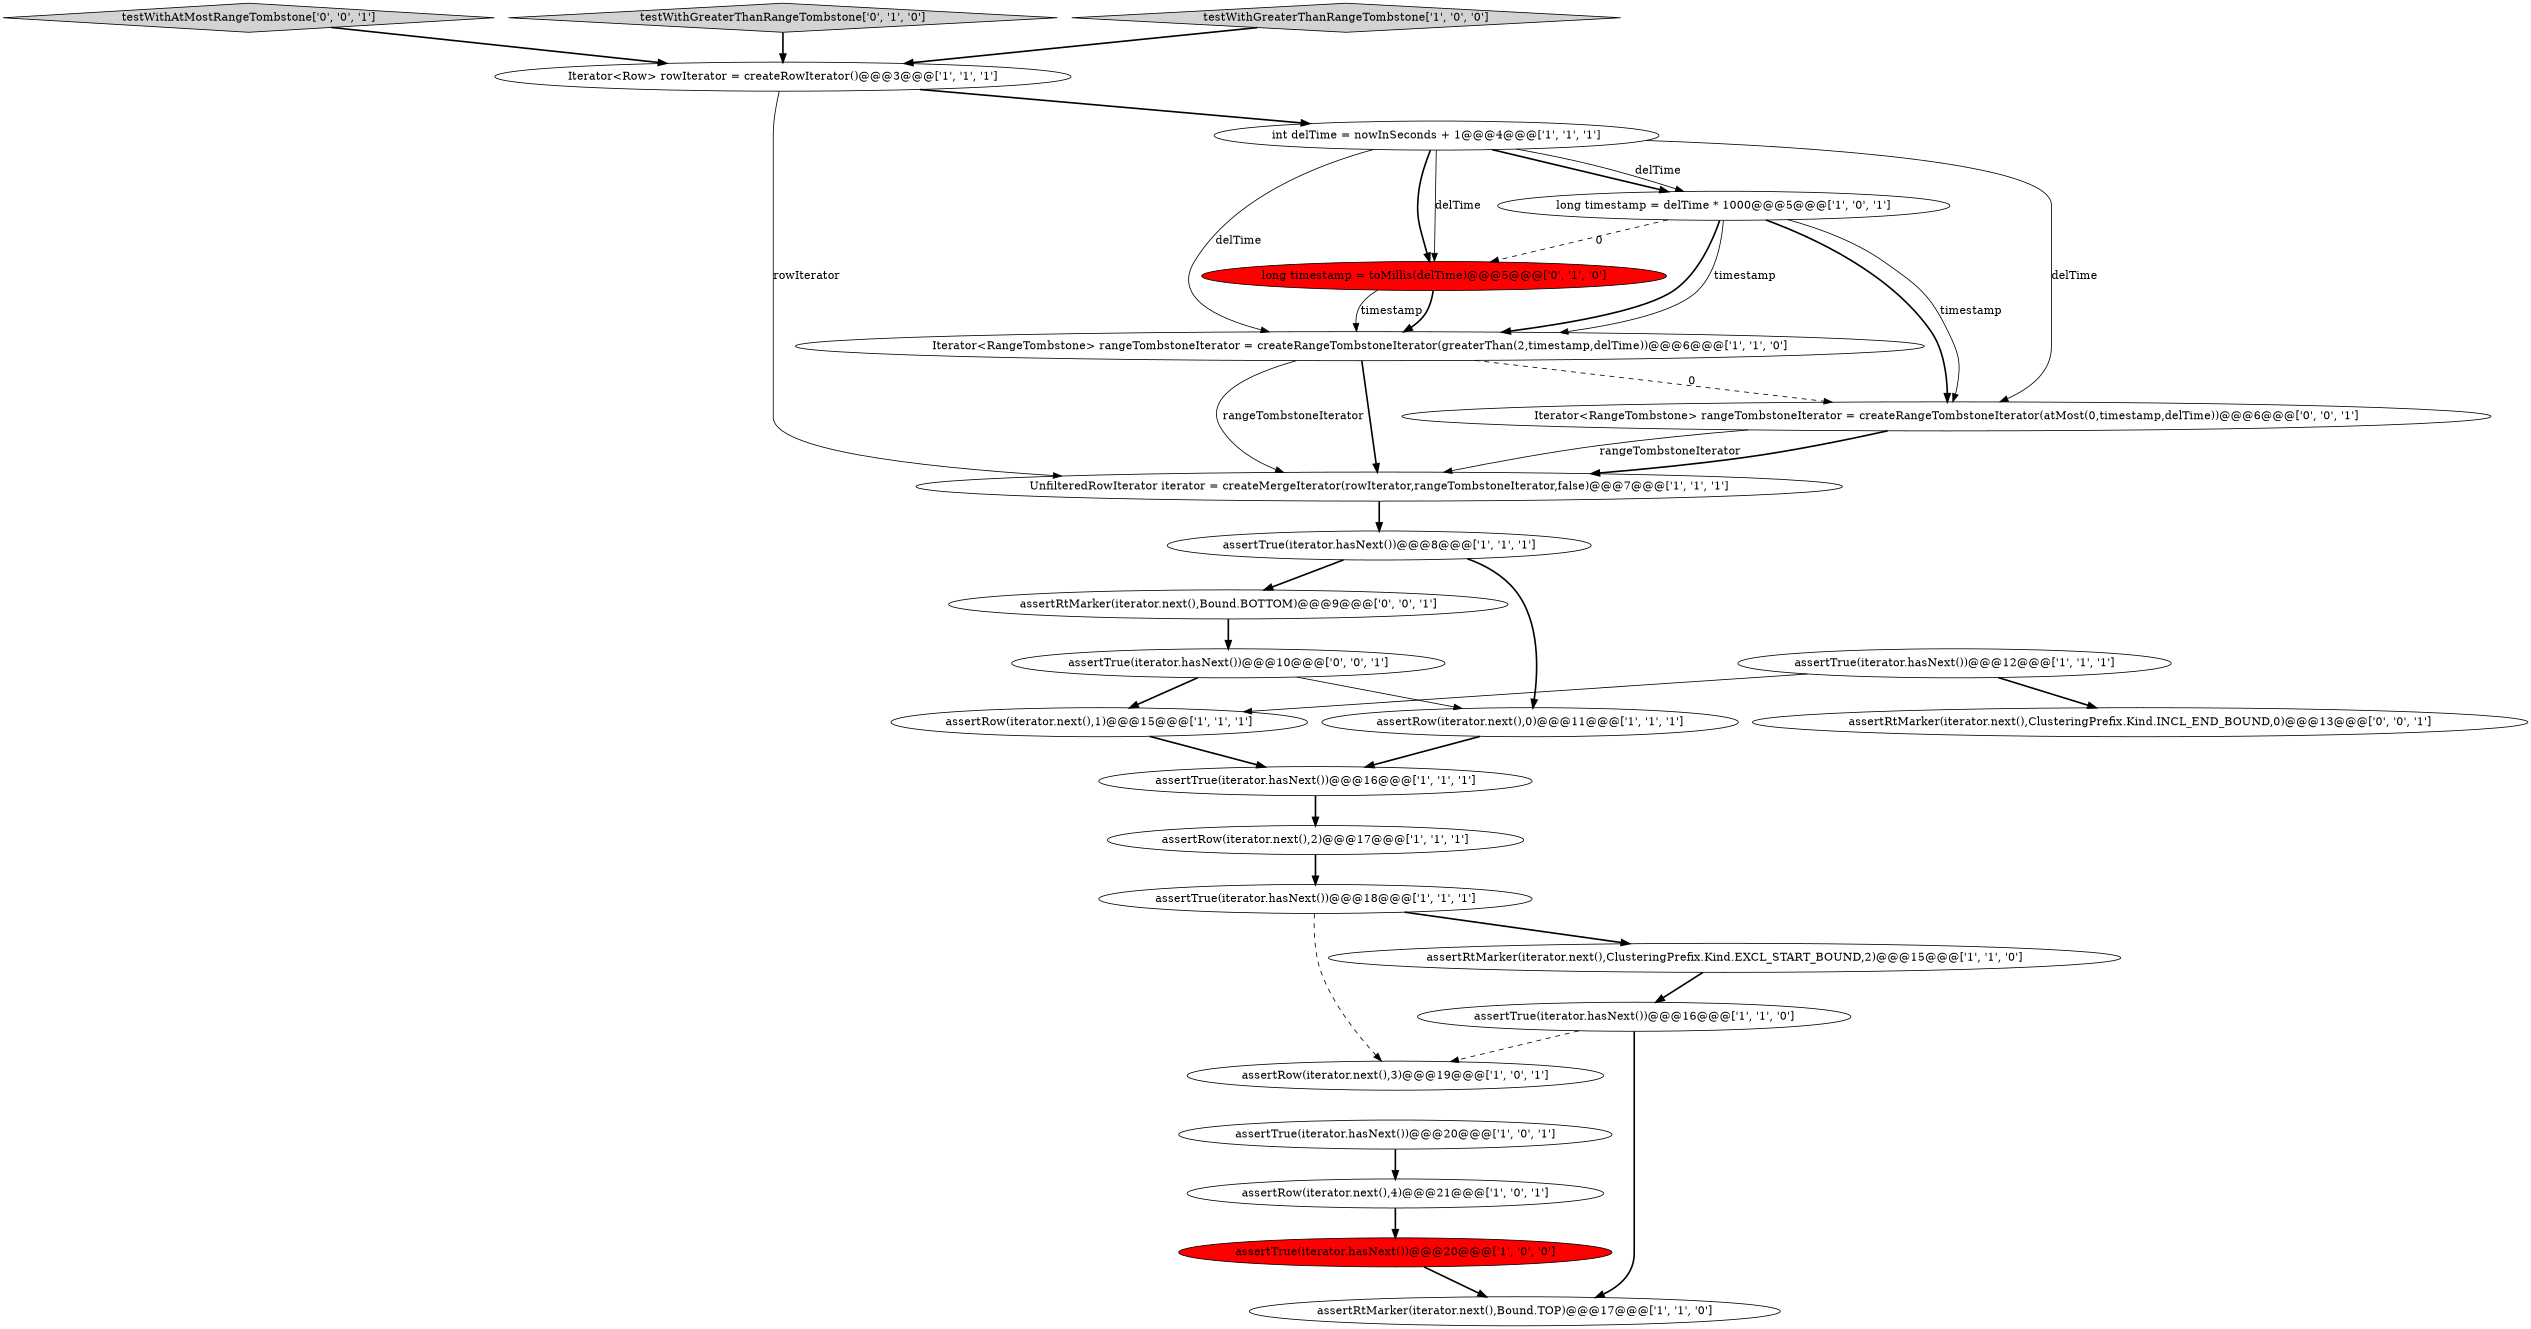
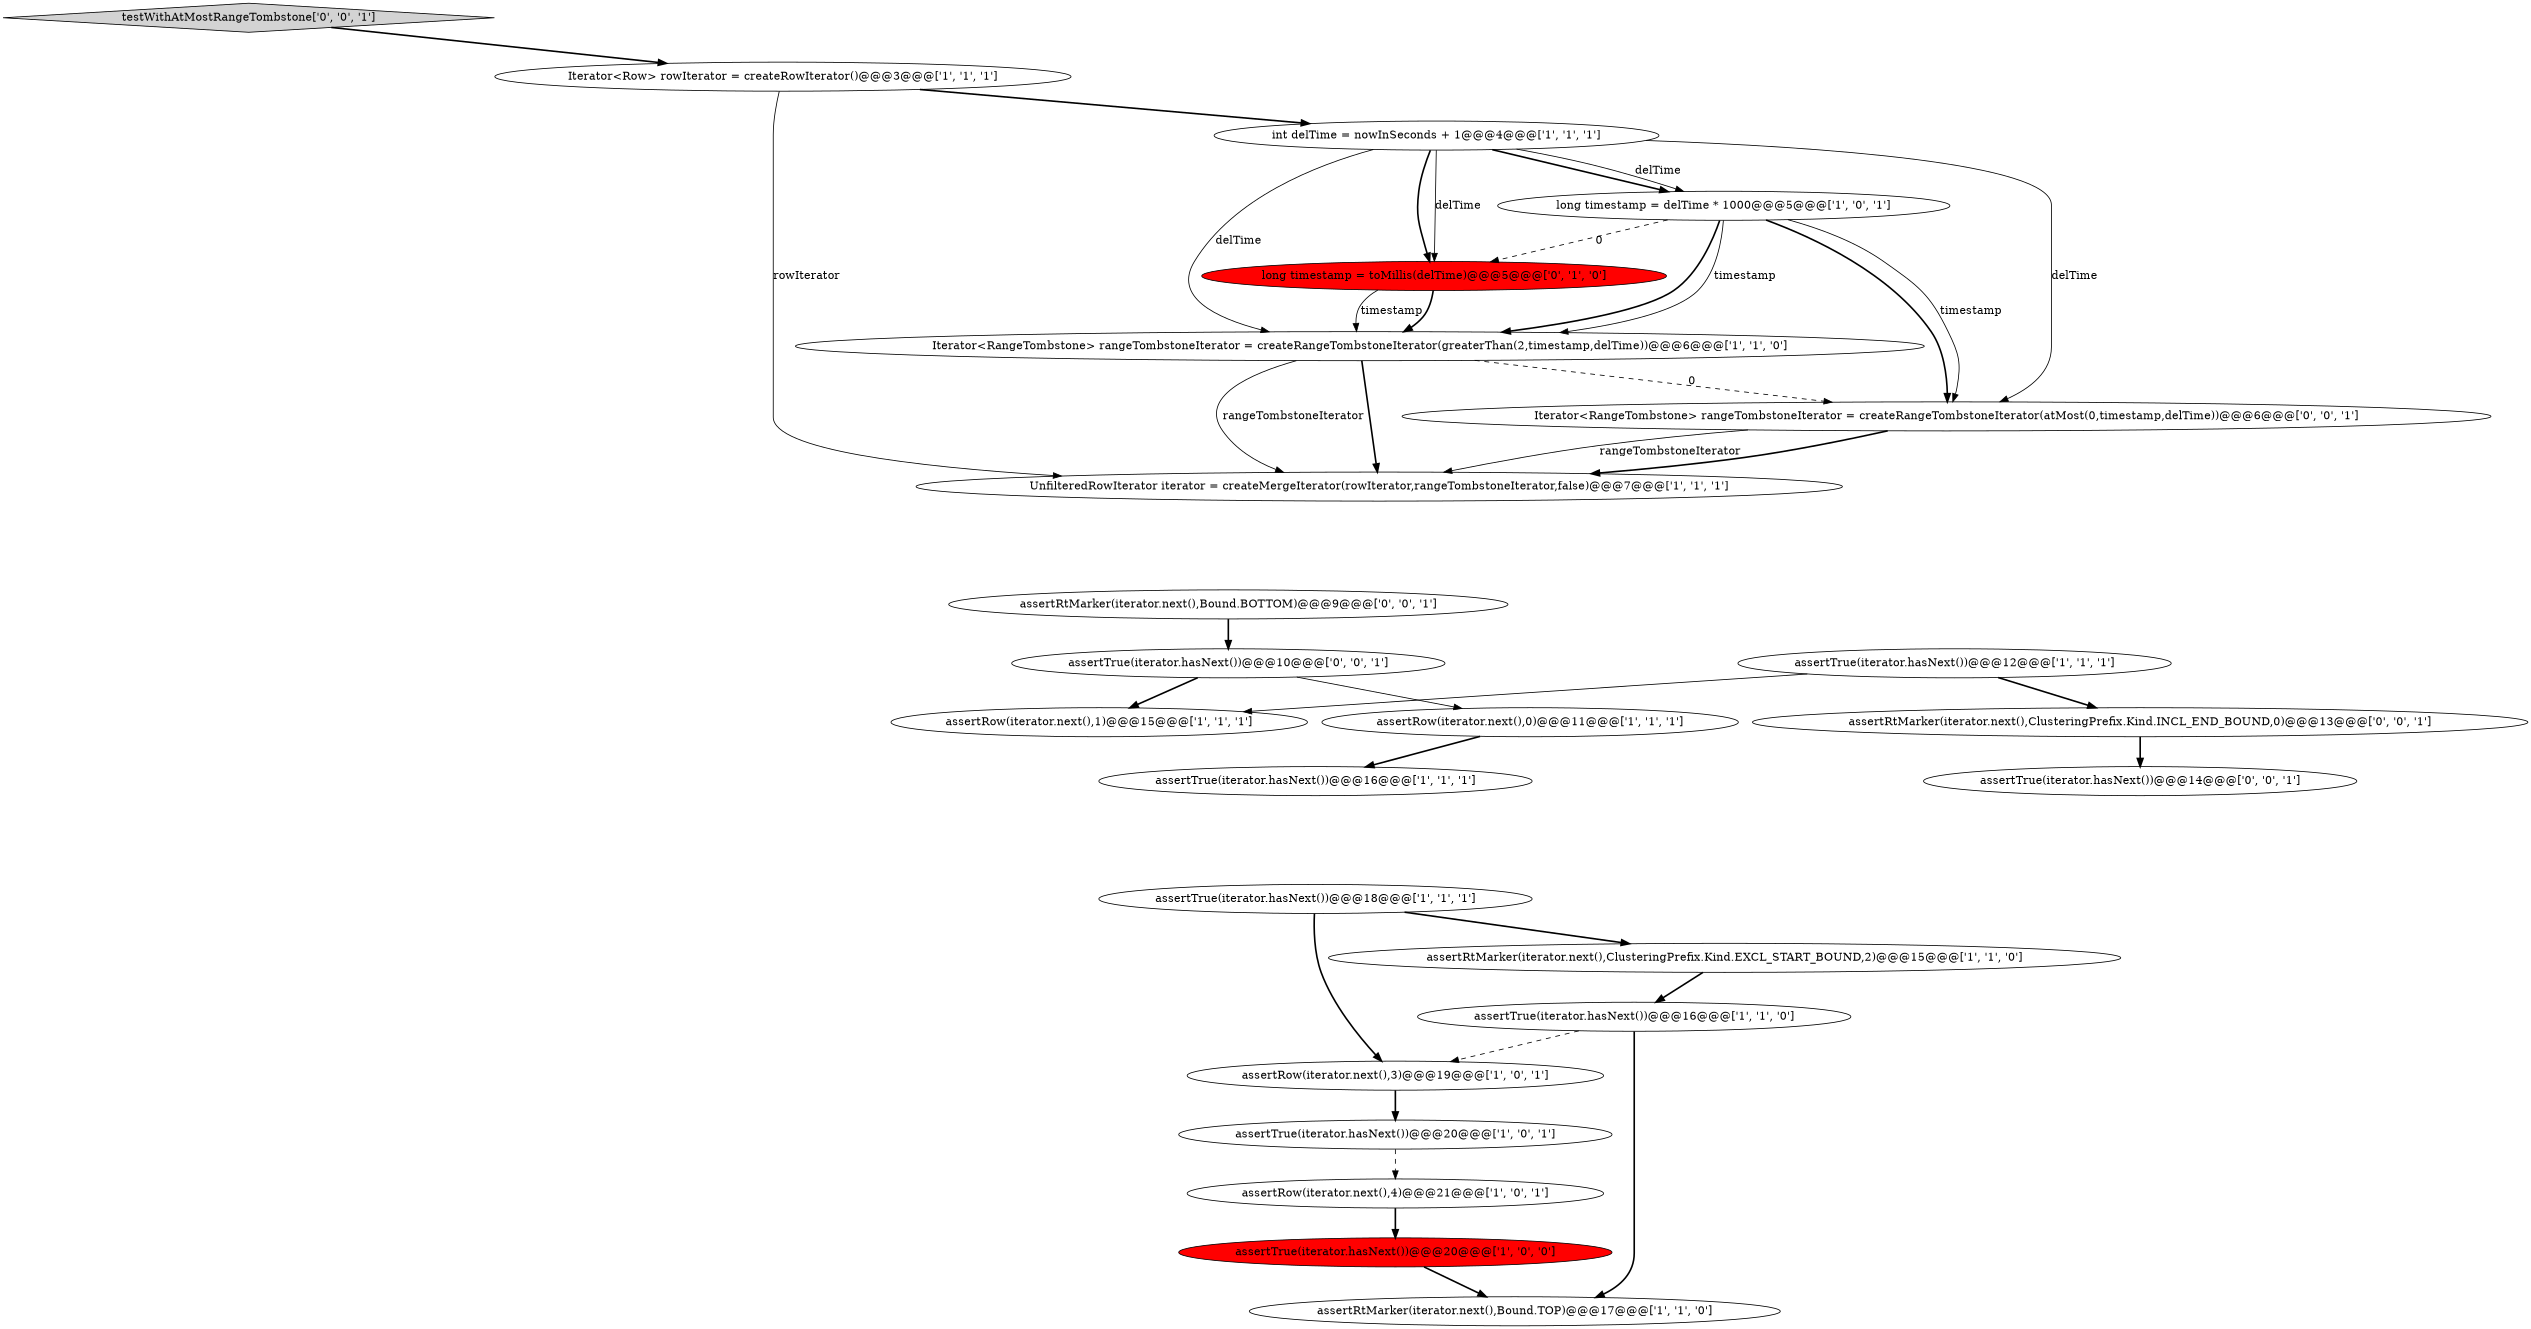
node "testWithGreaterThanRangeTombstone['0', '1', '0']": removed
node "testWithGreaterThanRangeTombstone['1', '0', '0']": removed
node "assertTrue(iterator.hasNext())@@@8@@@['1', '1', '1']": removed
edge "assertRow(iterator.next(),1)@@@15@@@['1', '1', '1']" -> "assertTrue(iterator.hasNext())@@@16@@@['1', '1', '1']": removed
node "assertTrue(iterator.hasNext())@@@14@@@['0', '0', '1']": added
node "assertRow(iterator.next(),2)@@@17@@@['1', '1', '1']": removed
edge "assertTrue(iterator.hasNext())@@@18@@@['1', '1', '1']" -> "assertRow(iterator.next(),3)@@@19@@@['1', '0', '1']": style dashed -> bold
edge "assertRow(iterator.next(),3)@@@19@@@['1', '0', '1']" -> "assertTrue(iterator.hasNext())@@@20@@@['1', '0', '1']": added
edge "assertTrue(iterator.hasNext())@@@20@@@['1', '0', '1']" -> "assertRow(iterator.next(),4)@@@21@@@['1', '0', '1']": style bold -> dashed
